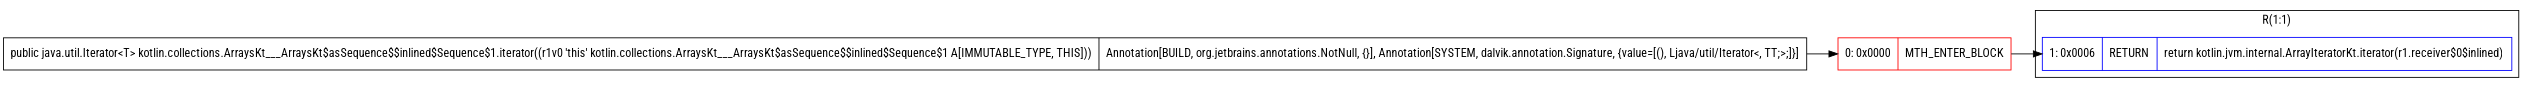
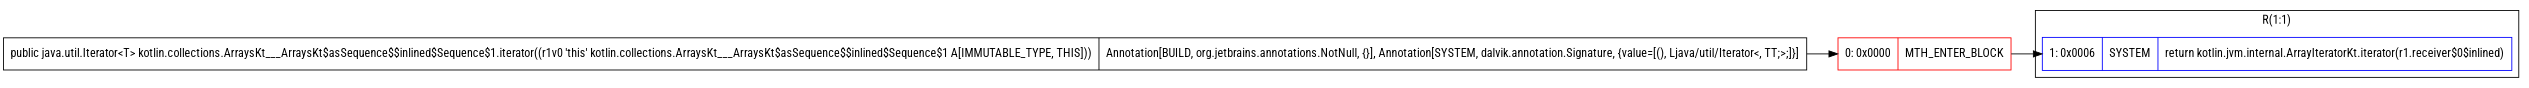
node "1: 0x0006": text "RETURN" -> "SYSTEM"
